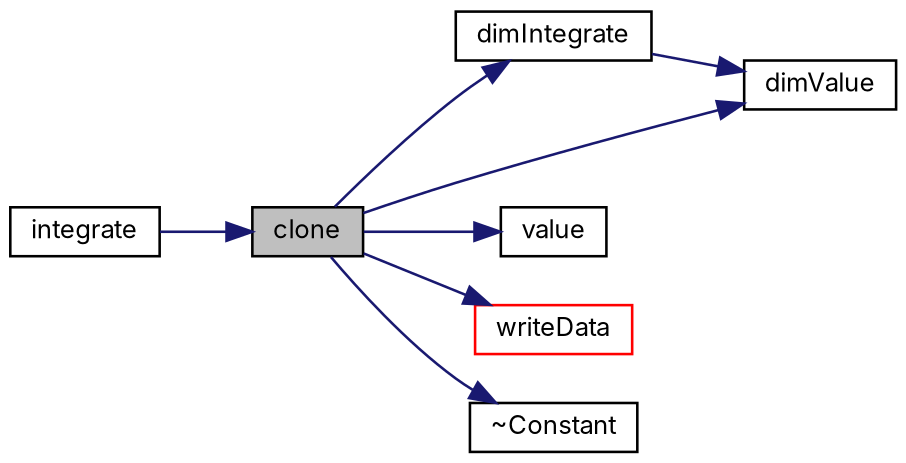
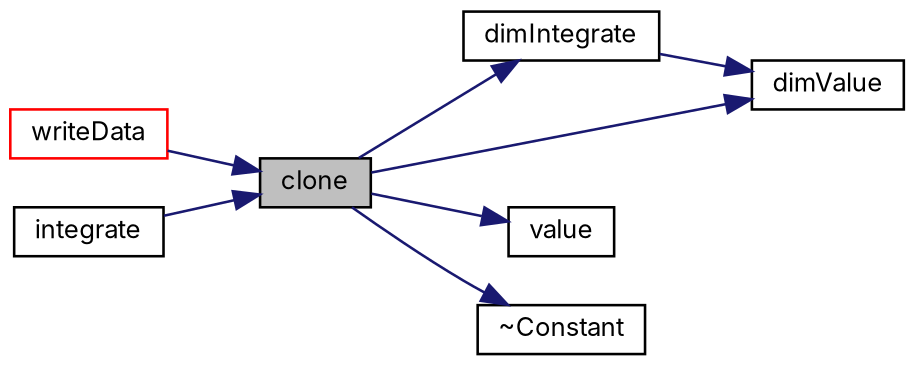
edge "clone" -> "writeData": reversed
